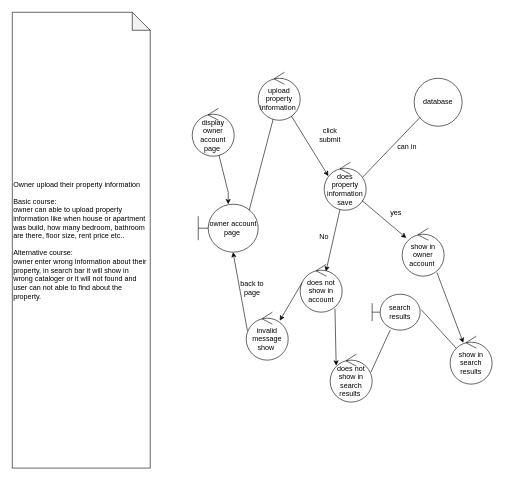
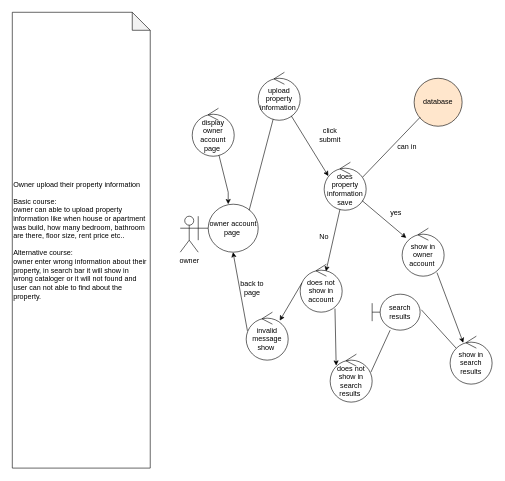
node "database": fillcolor #ffffff -> #ffe6cc
node "owner": added
